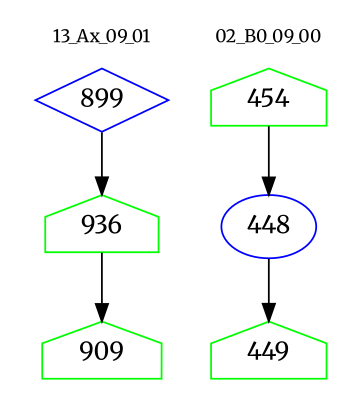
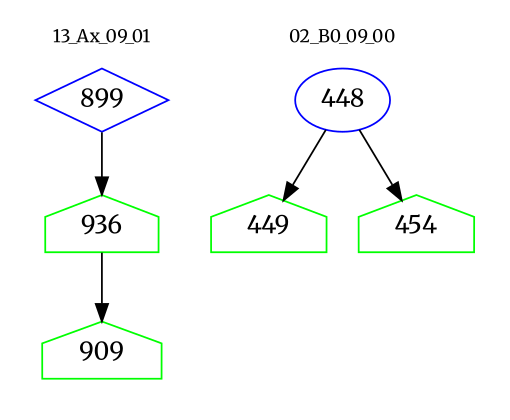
edge "454" -> "448": reversed
